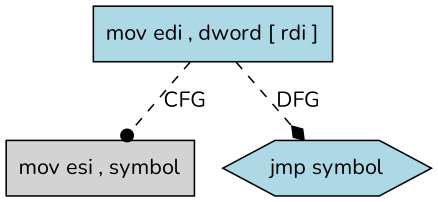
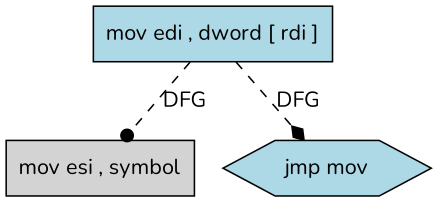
edge "mov edi , dword [ rdi ]" -> "mov esi , symbol": label "CFG" -> "DFG"
node "jmp symbol": label "jmp symbol" -> "jmp mov"
